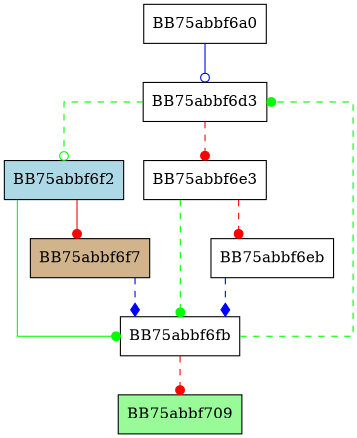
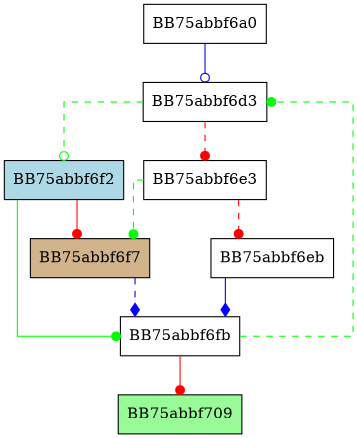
edge "BB75abbf6e3" -> "BB75abbf6fb": now "BB75abbf6e3" -> "BB75abbf6f7"
edge "BB75abbf6eb" -> "BB75abbf6fb": style dashed -> solid
edge "BB75abbf6fb" -> "BB75abbf709": style dashed -> solid
